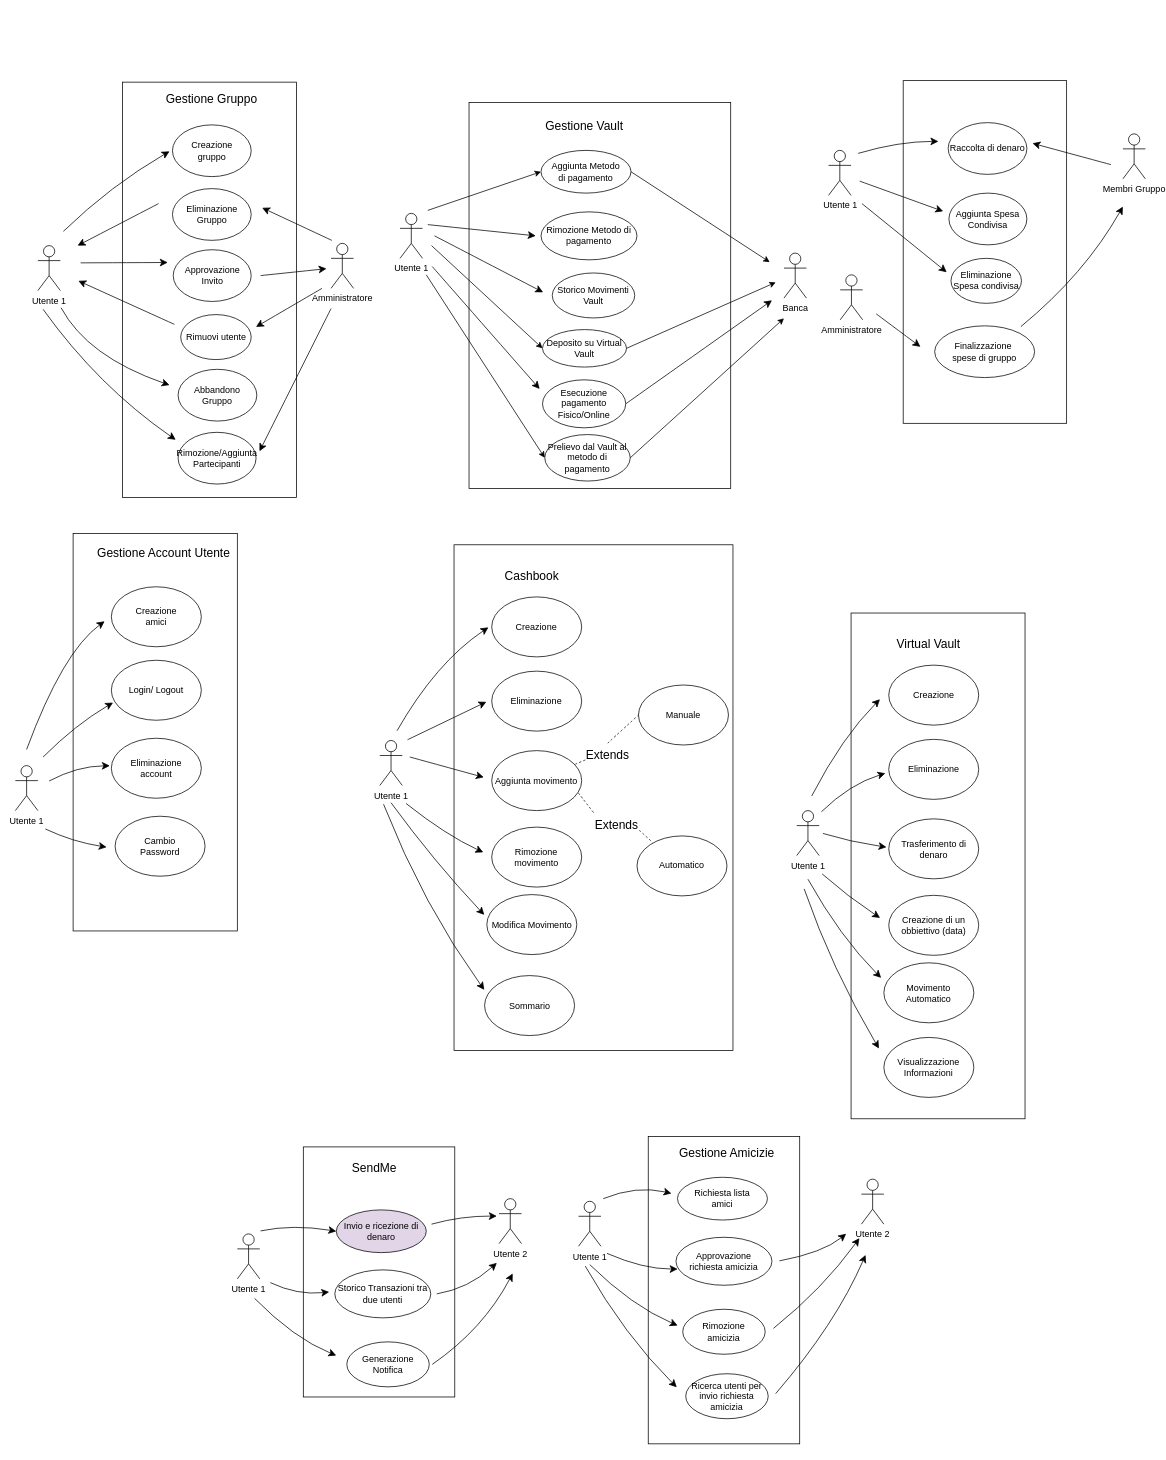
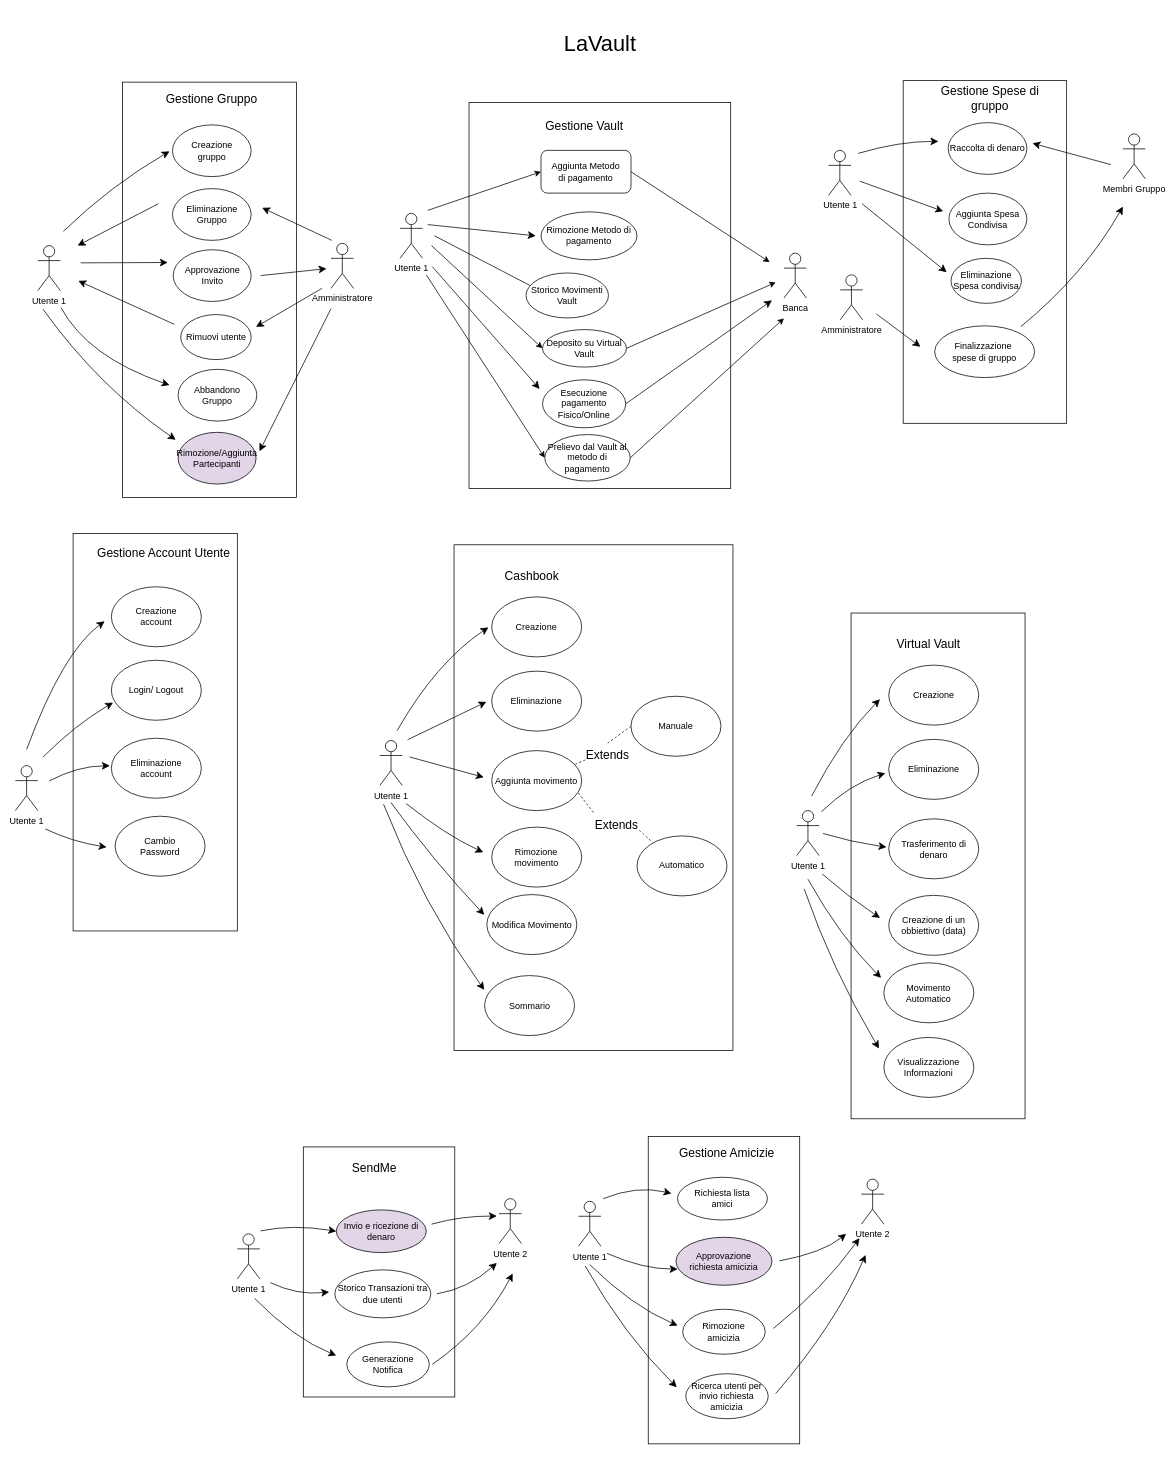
node "LaVault": added
node "Gestione Spese di gruppo": added
node "Aggiunta Metodo di pagamento": shape ellipse -> rounded rectangle
node "Storico Movimenti Vault": moved (594, 296) -> (567, 296)
node "Rimozione/Aggiunta Partecipanti": fillcolor #ffffff -> #e1d5e7
node "Creazione amici": label "Creazione amici" -> "Creazione account"
node "Manuale": moved (684, 715) -> (676, 726)
node "Approvazione richiesta amicizia": fillcolor #ffffff -> #e1d5e7
